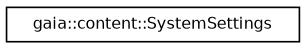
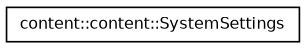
node "gaia::content::SystemSettings": label "gaia::content::SystemSettings" -> "content::content::SystemSettings"
